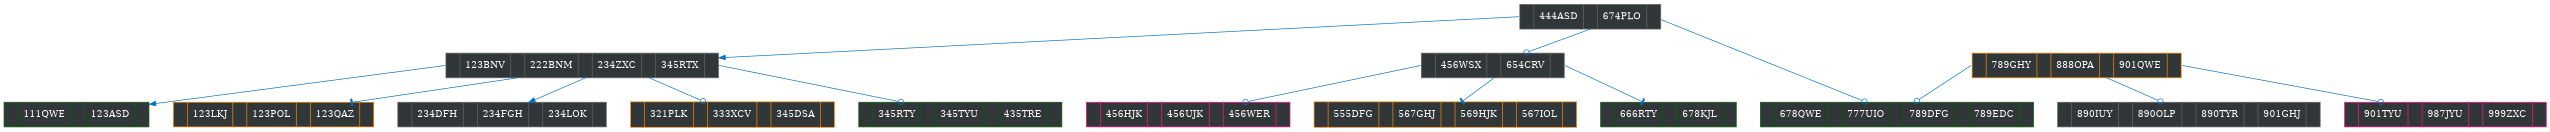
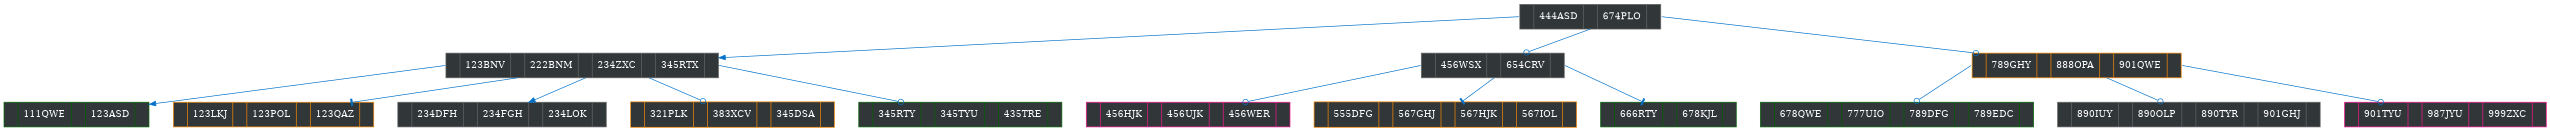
edge "444ASD" -> "678QWE": now "444ASD" -> "789GHY"
node "321PLK": text "333XCV" -> "383XCV"
node "555DFG": text "569HJK" -> "567HJK"
